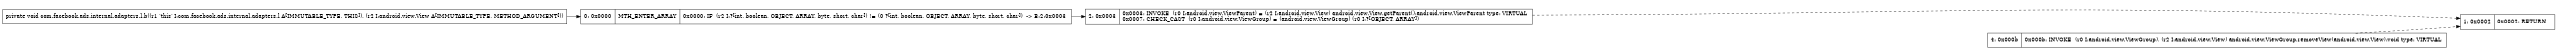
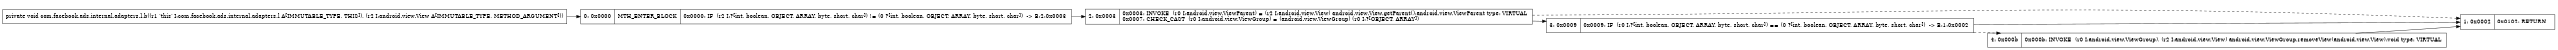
node "0: 0x0000": text "MTH_ENTER_ARRAY" -> "MTH_ENTER_BLOCK"
node "1: 0x0002": text "0x0002: RETURN" -> "0x0102: RETURN"
node "3: 0x0009": added
edge "4: 0x000b" -> "1: 0x0002": style dashed -> solid
